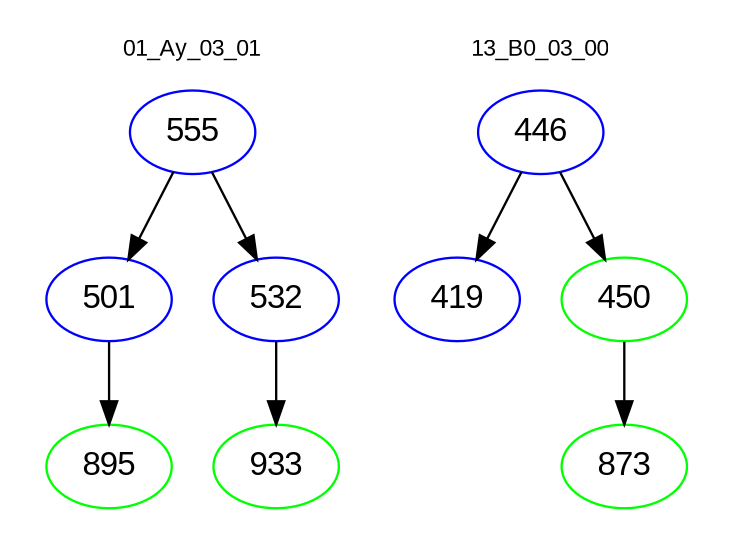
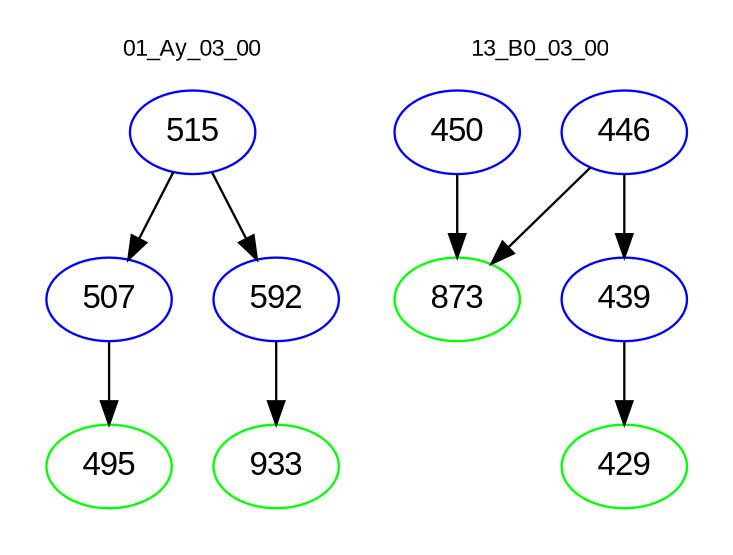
cluster "01_Ay_03_01": label "01_Ay_03_01" -> "01_Ay_03_00"
node "555": label "555" -> "515"
edge "446" -> "450": now "446" -> "873"
node "501": label "501" -> "507"
node "532": label "532" -> "592"
node "419": label "419" -> "439"
node "450": color green -> blue
node "895": label "895" -> "495"
node "429": added
